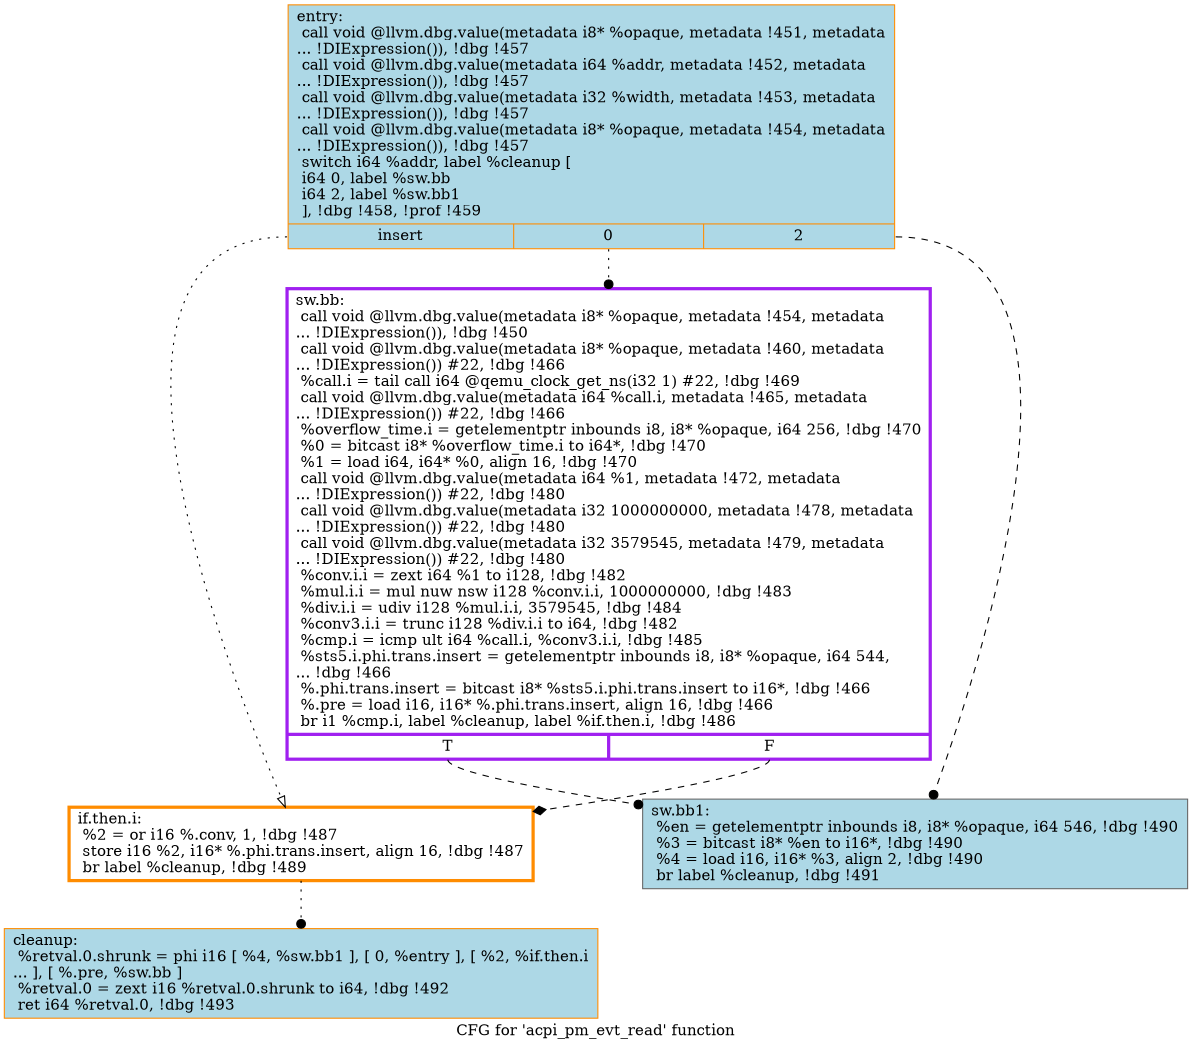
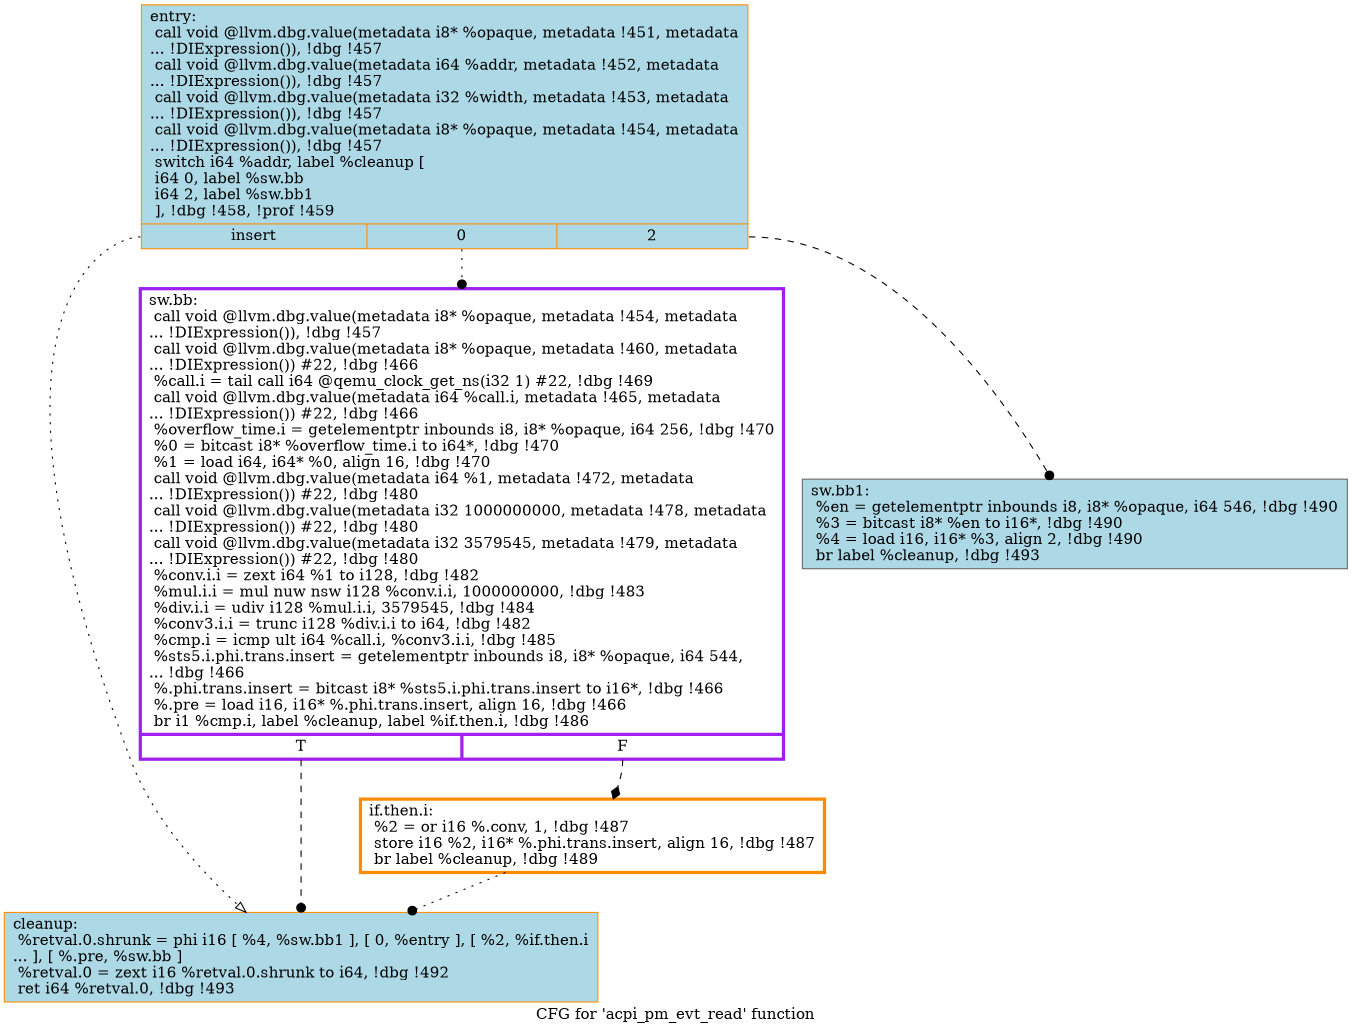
node "sw.bb:": text "... !DIExpression()), !dbg !450" -> "... !DIExpression()), !dbg !457"
edge "entry:" -> "if.then.i:": now "entry:" -> "cleanup:"
edge "sw.bb:" -> "sw.bb1:": now "sw.bb:" -> "cleanup:"
node "sw.bb1:": text "br label %cleanup, !dbg !491" -> "br label %cleanup, !dbg !493"
